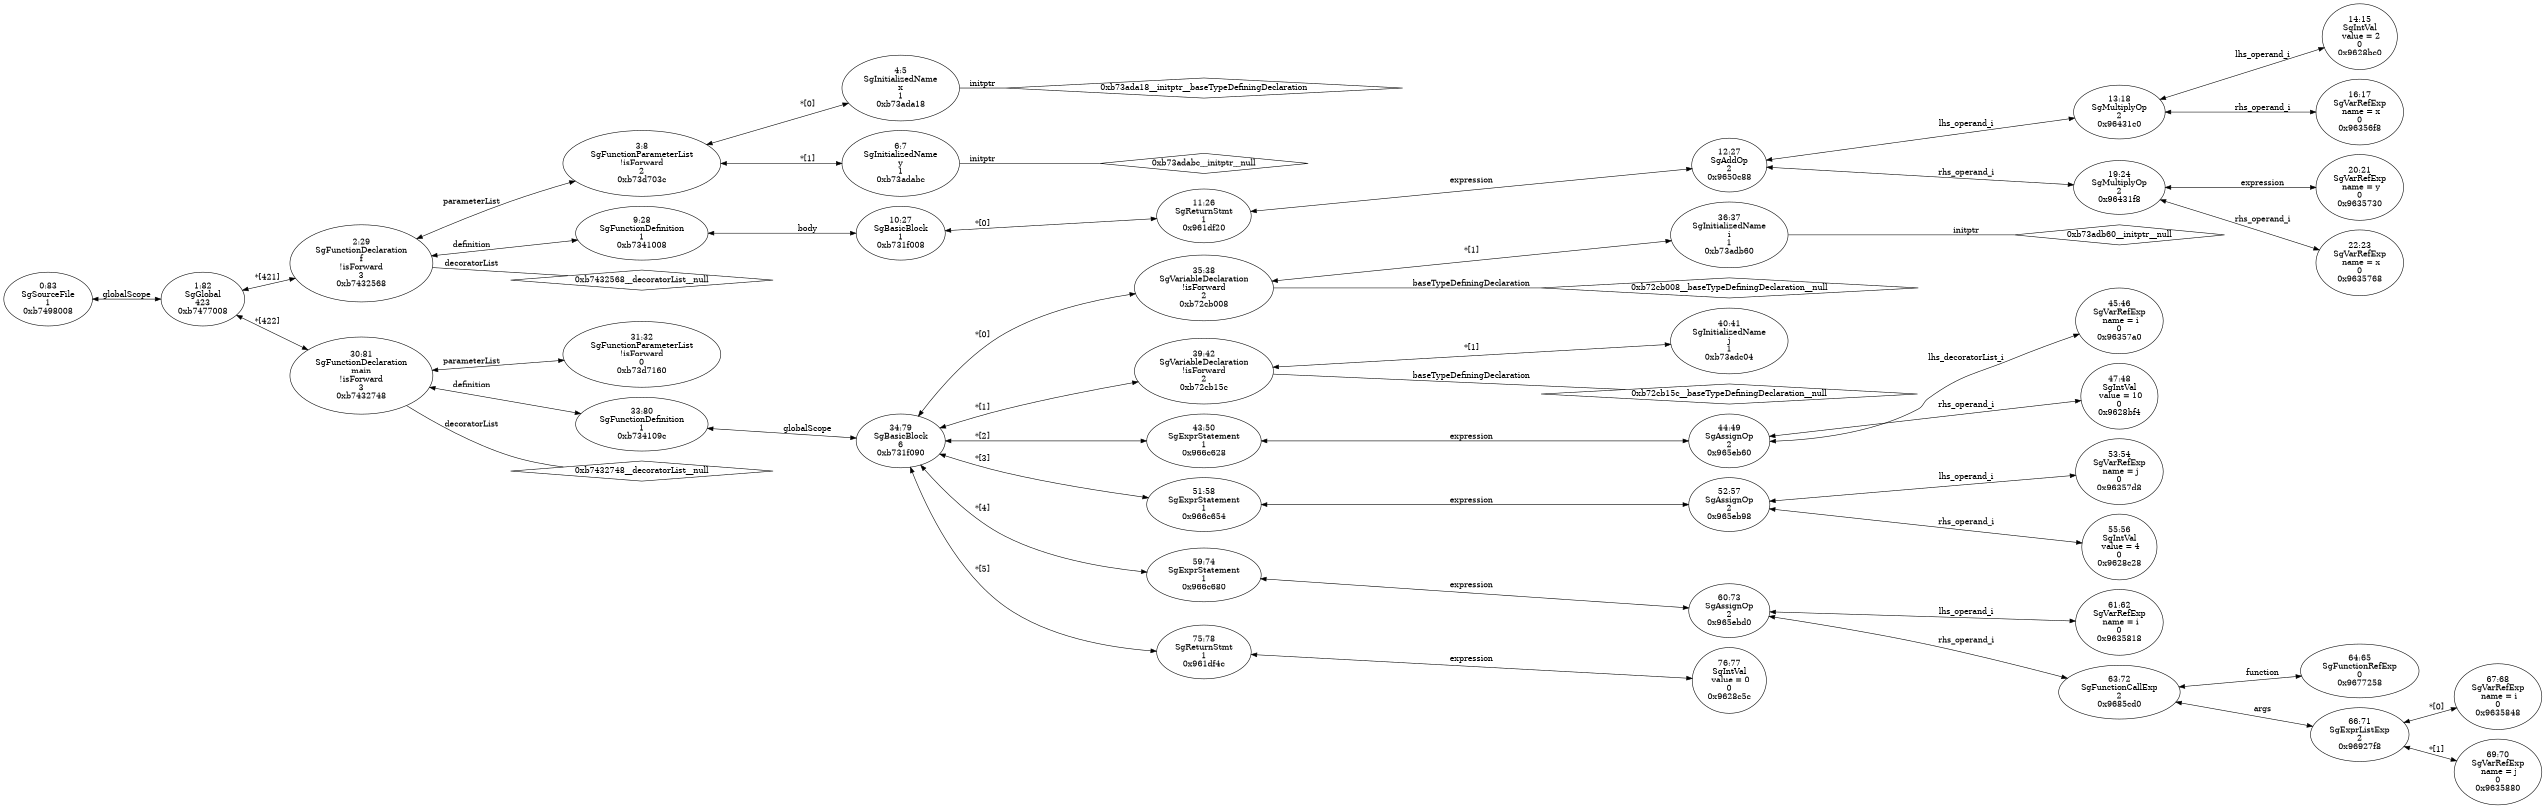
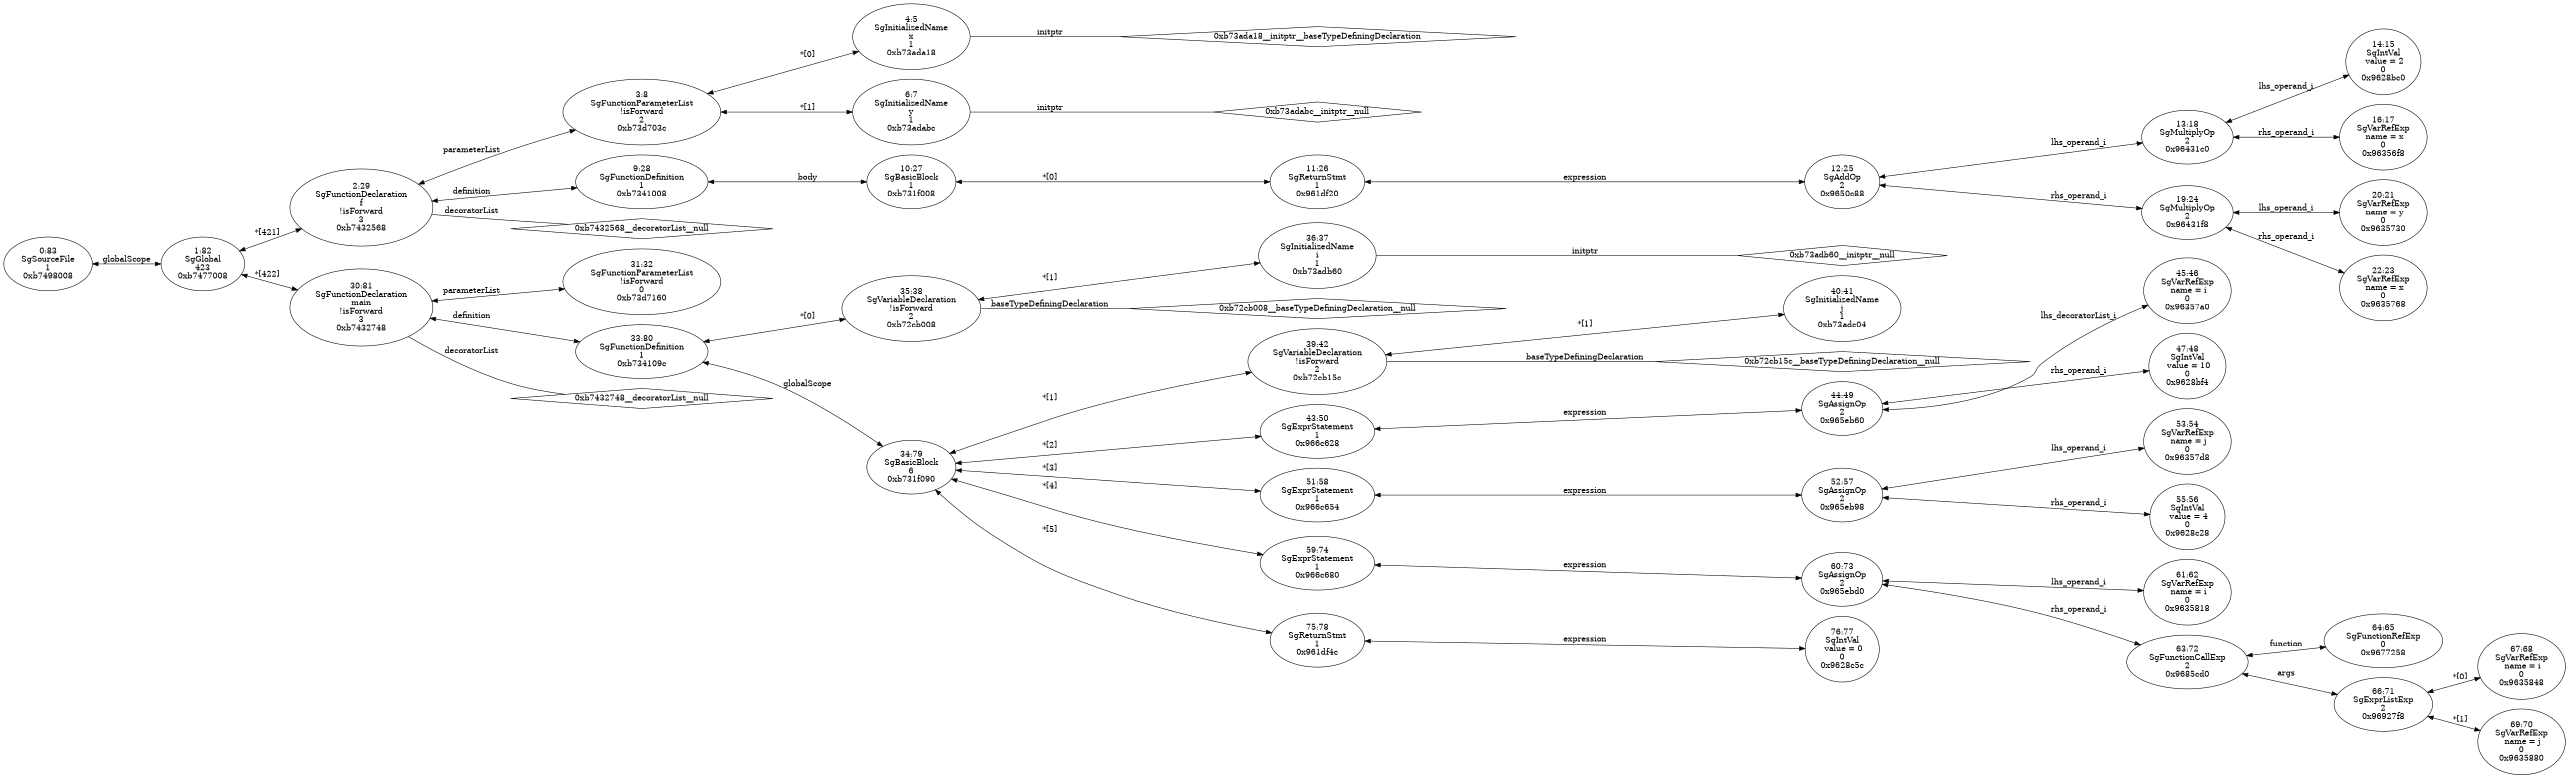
node "12:27 SgAddOp 2 0x9650c88": label "12:27 SgAddOp 2 0x9650c88" -> "12:25 SgAddOp 2 0x9650c88"
edge "19:24 SgMultiplyOp 2 0x96431f8" -- "20:21 SgVarRefExp name = y 0 0x9635730": label "expression" -> "lhs_operand_i"
edge "35:38 SgVariableDeclaration !isForward 2 0xb72cb008" -- "34:79 SgBasicBlock 6 0xb731f090": now "35:38 SgVariableDeclaration !isForward 2 0xb72cb008" -- "33:80 SgFunctionDefinition 1 0xb734109c"
